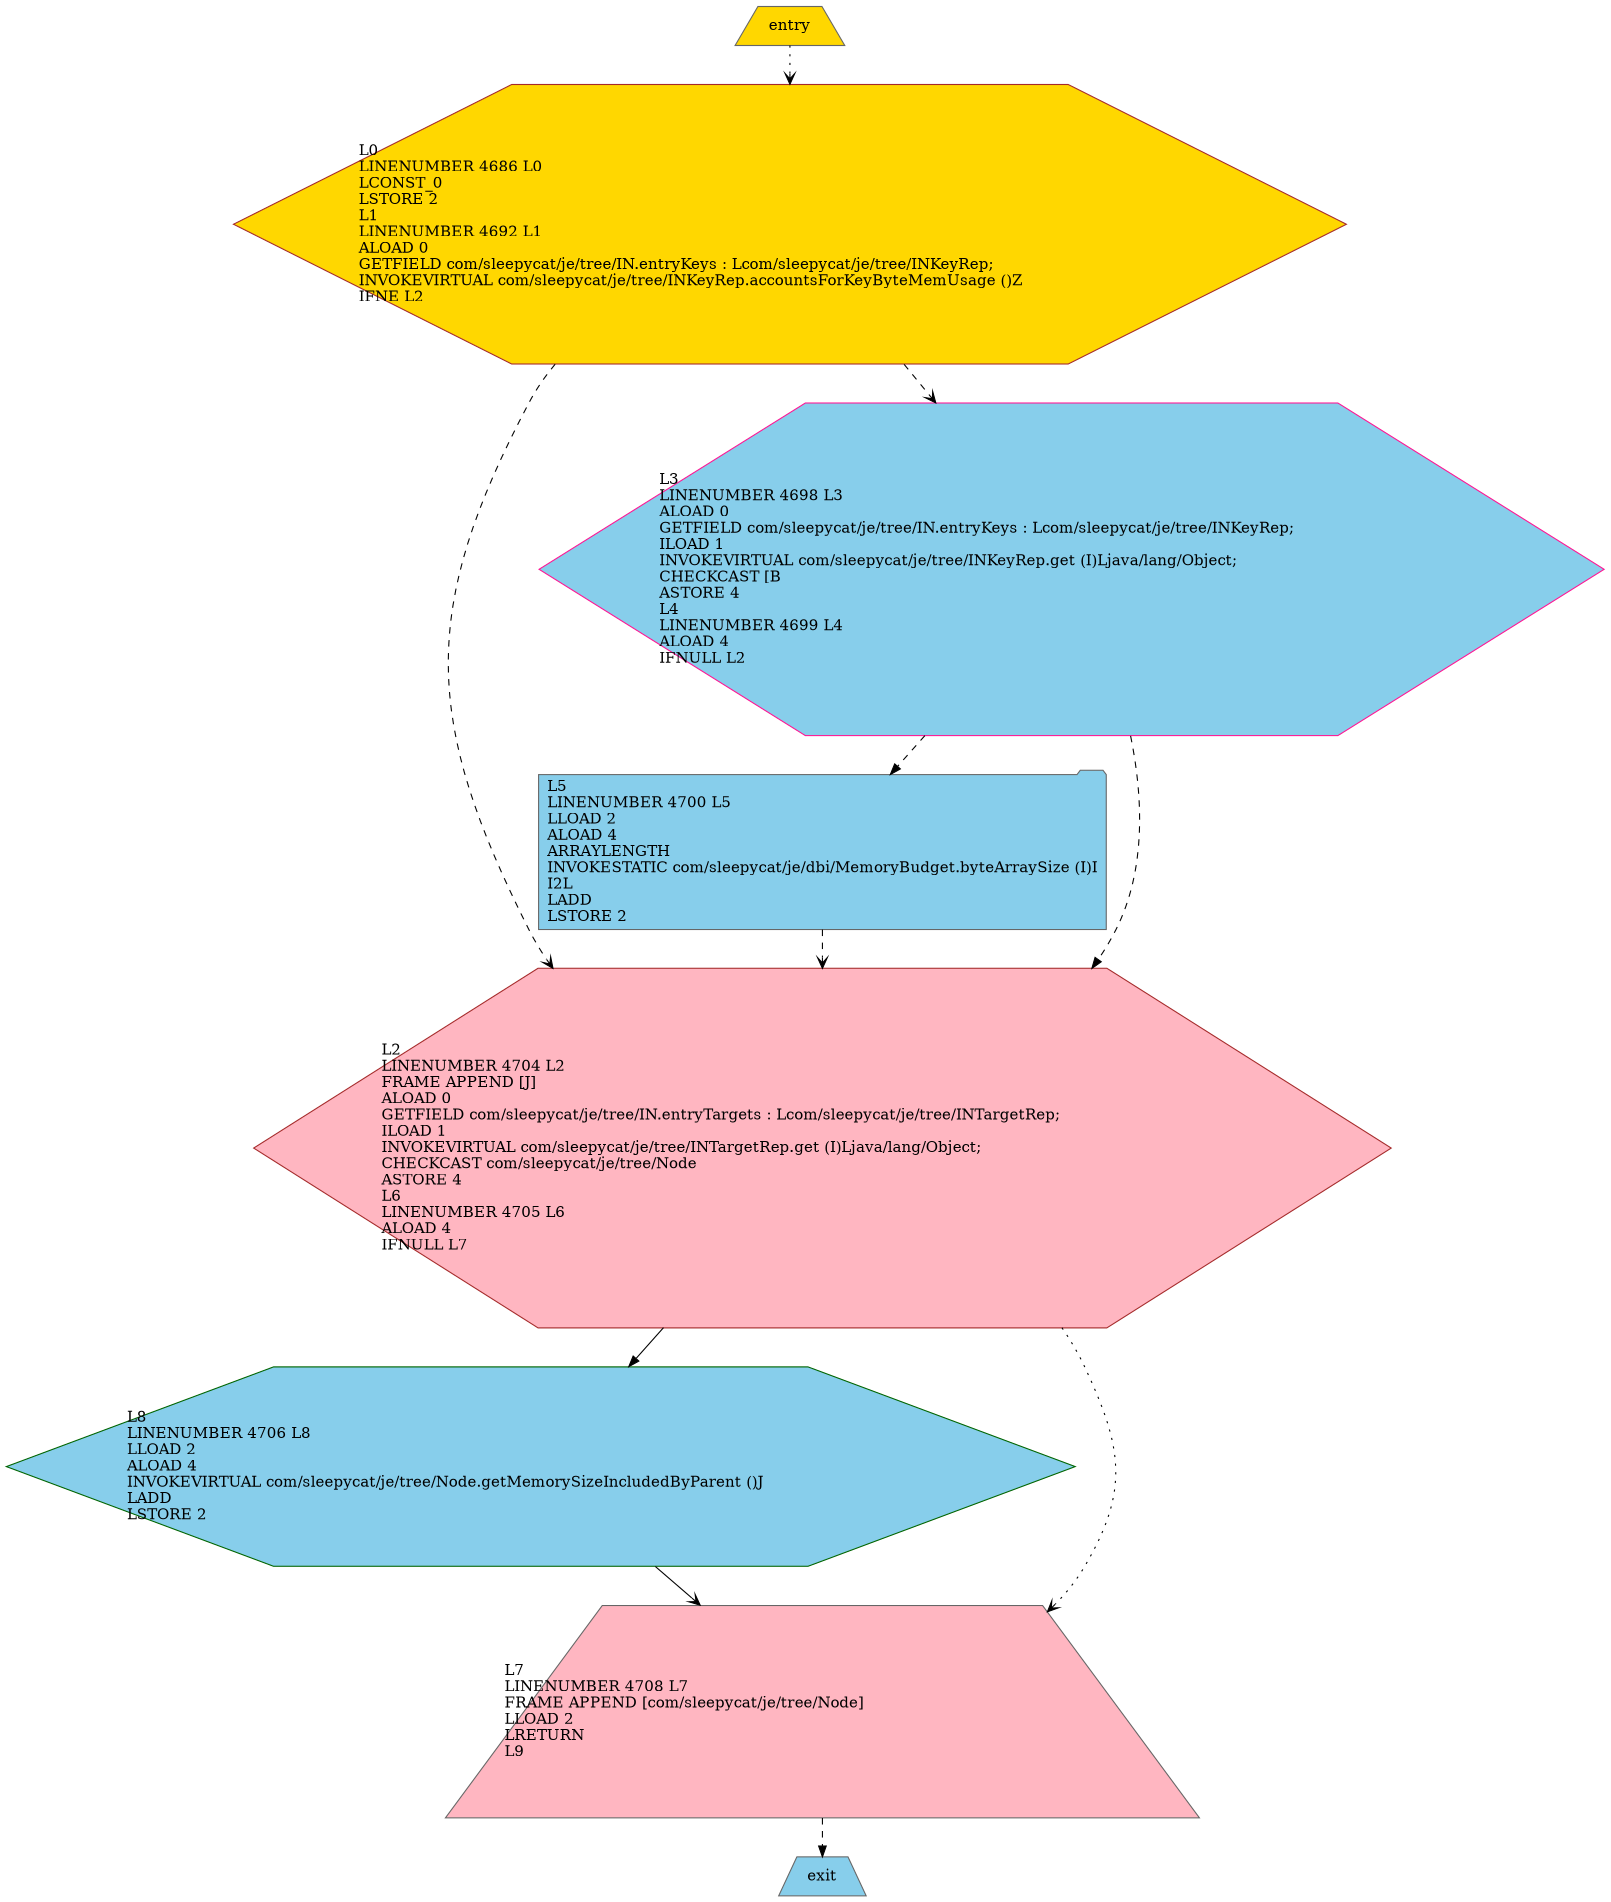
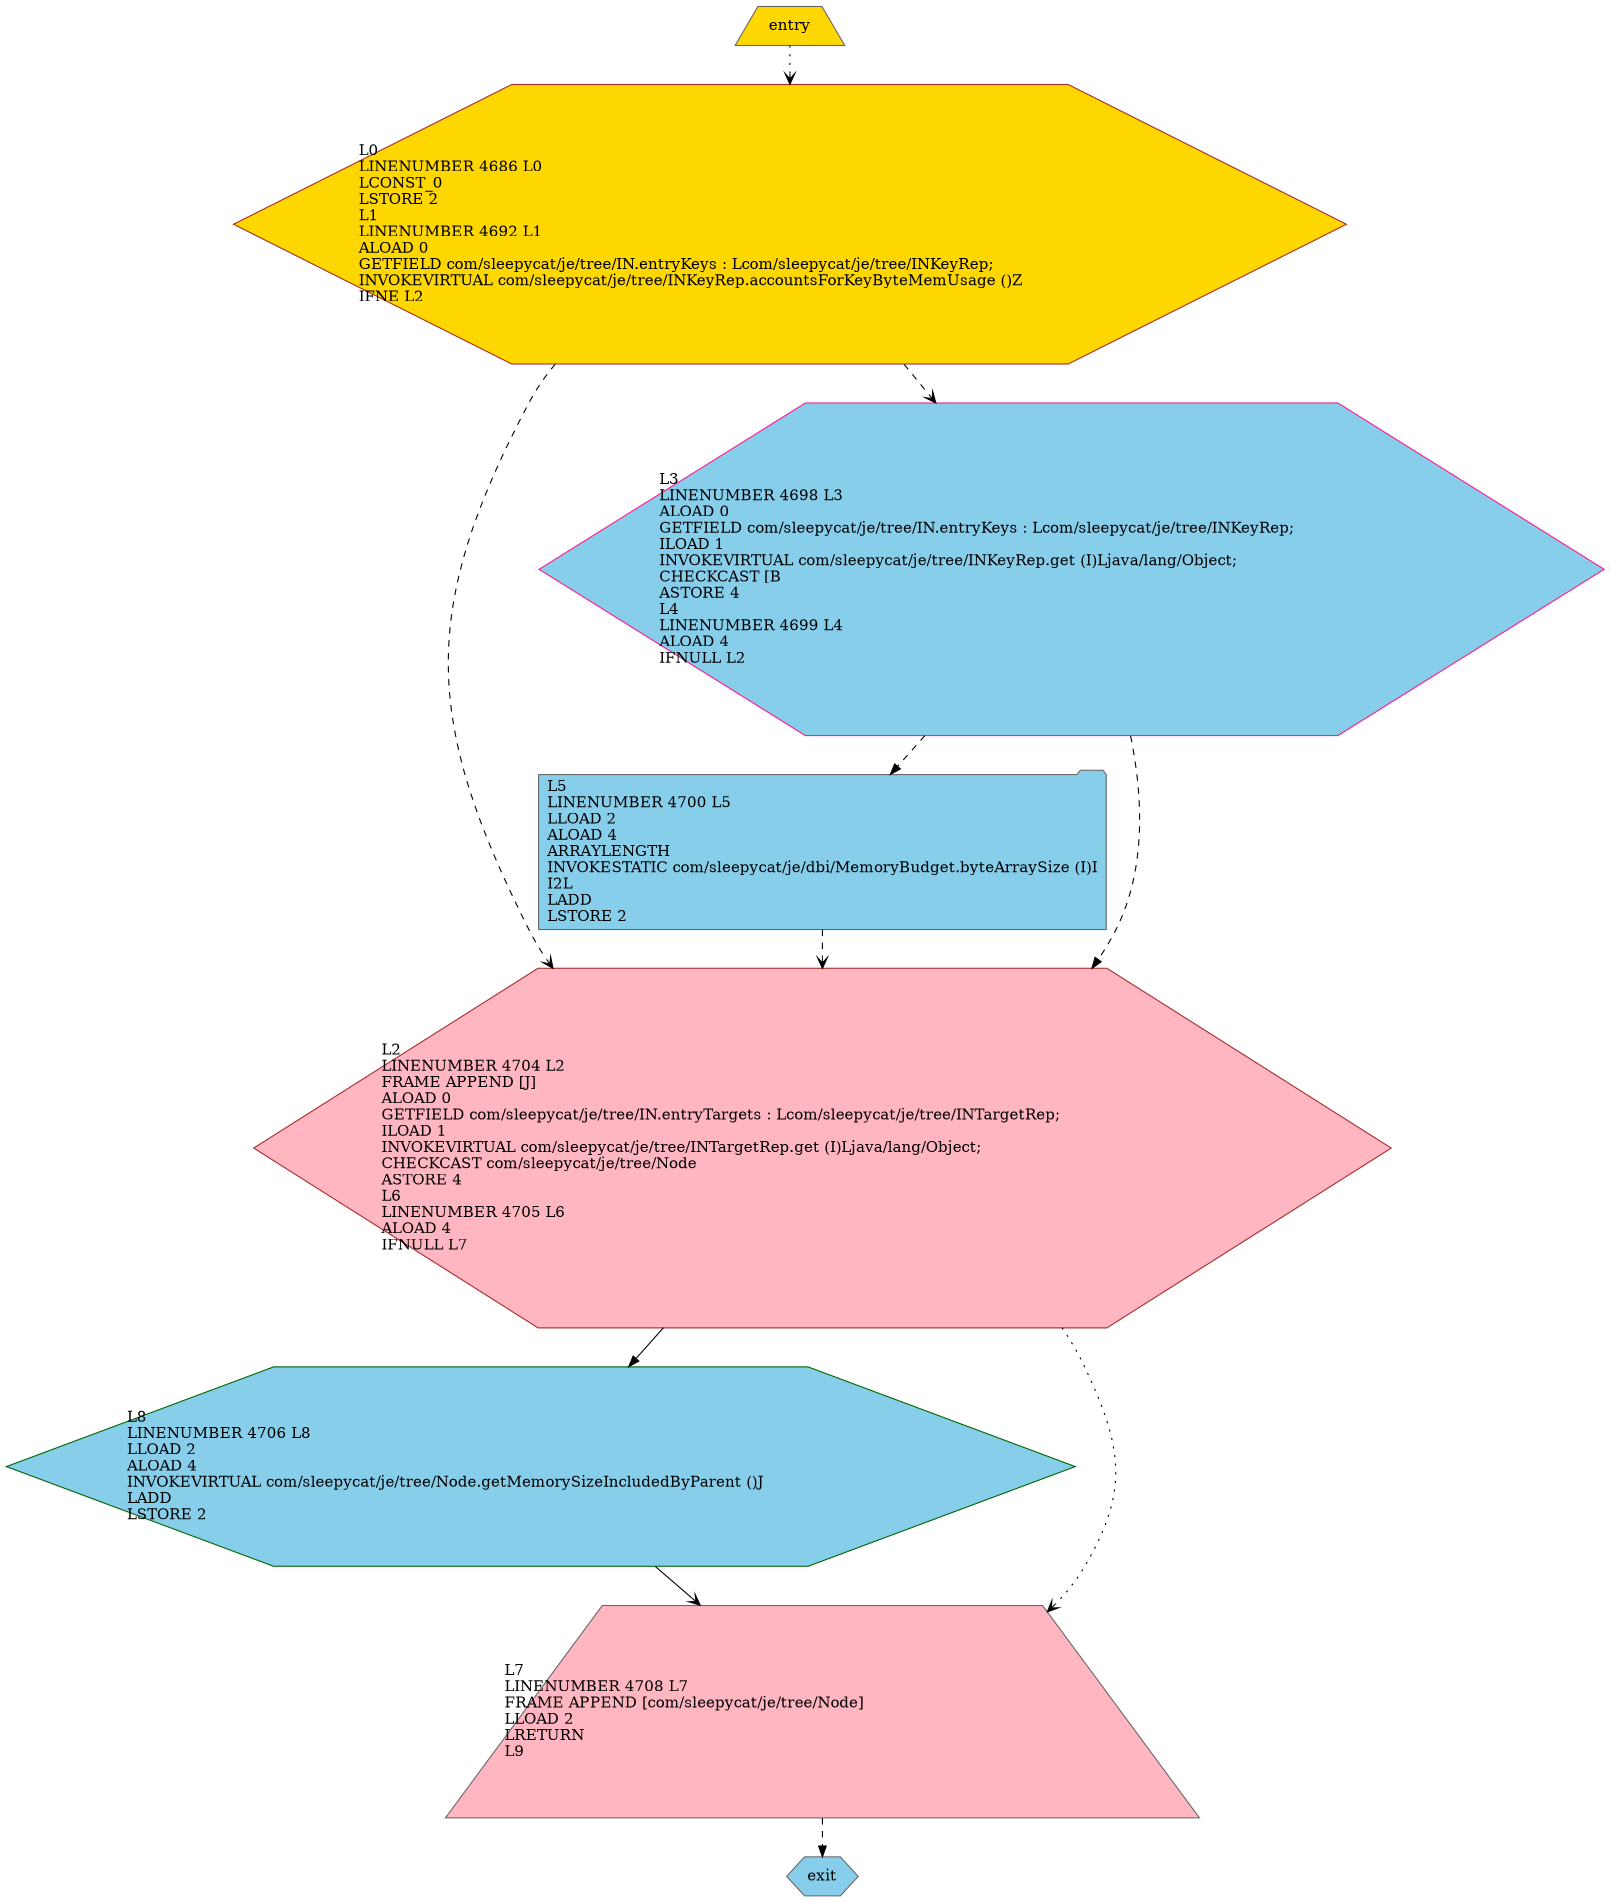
node "exit": shape trapezium -> hexagon
